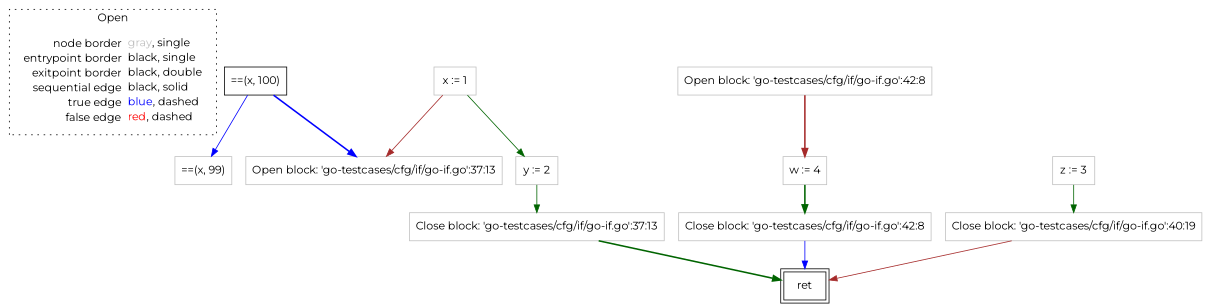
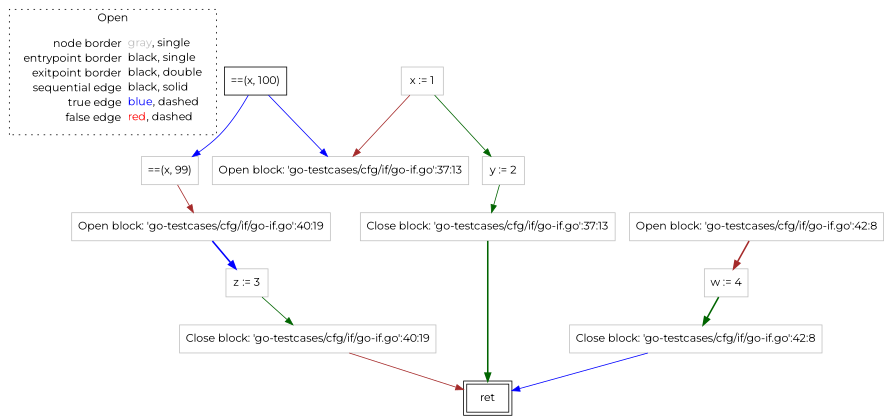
edge "==(x, 100)" -> "Open block: 'go-testcases/cfg/if/go-if.go':37:13": style bold -> solid
node "Open block: 'go-testcases/cfg/if/go-if.go':40:19": added
